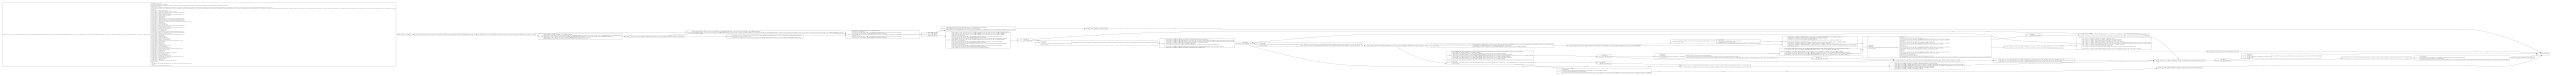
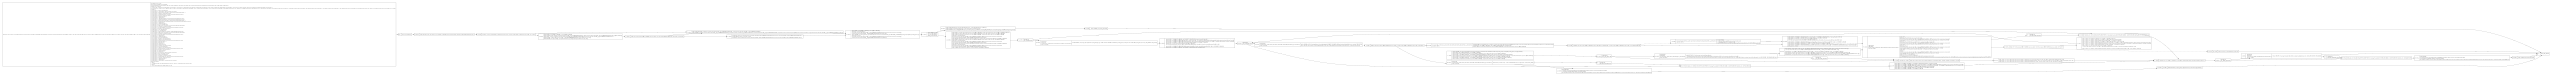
node "97: ?": added
